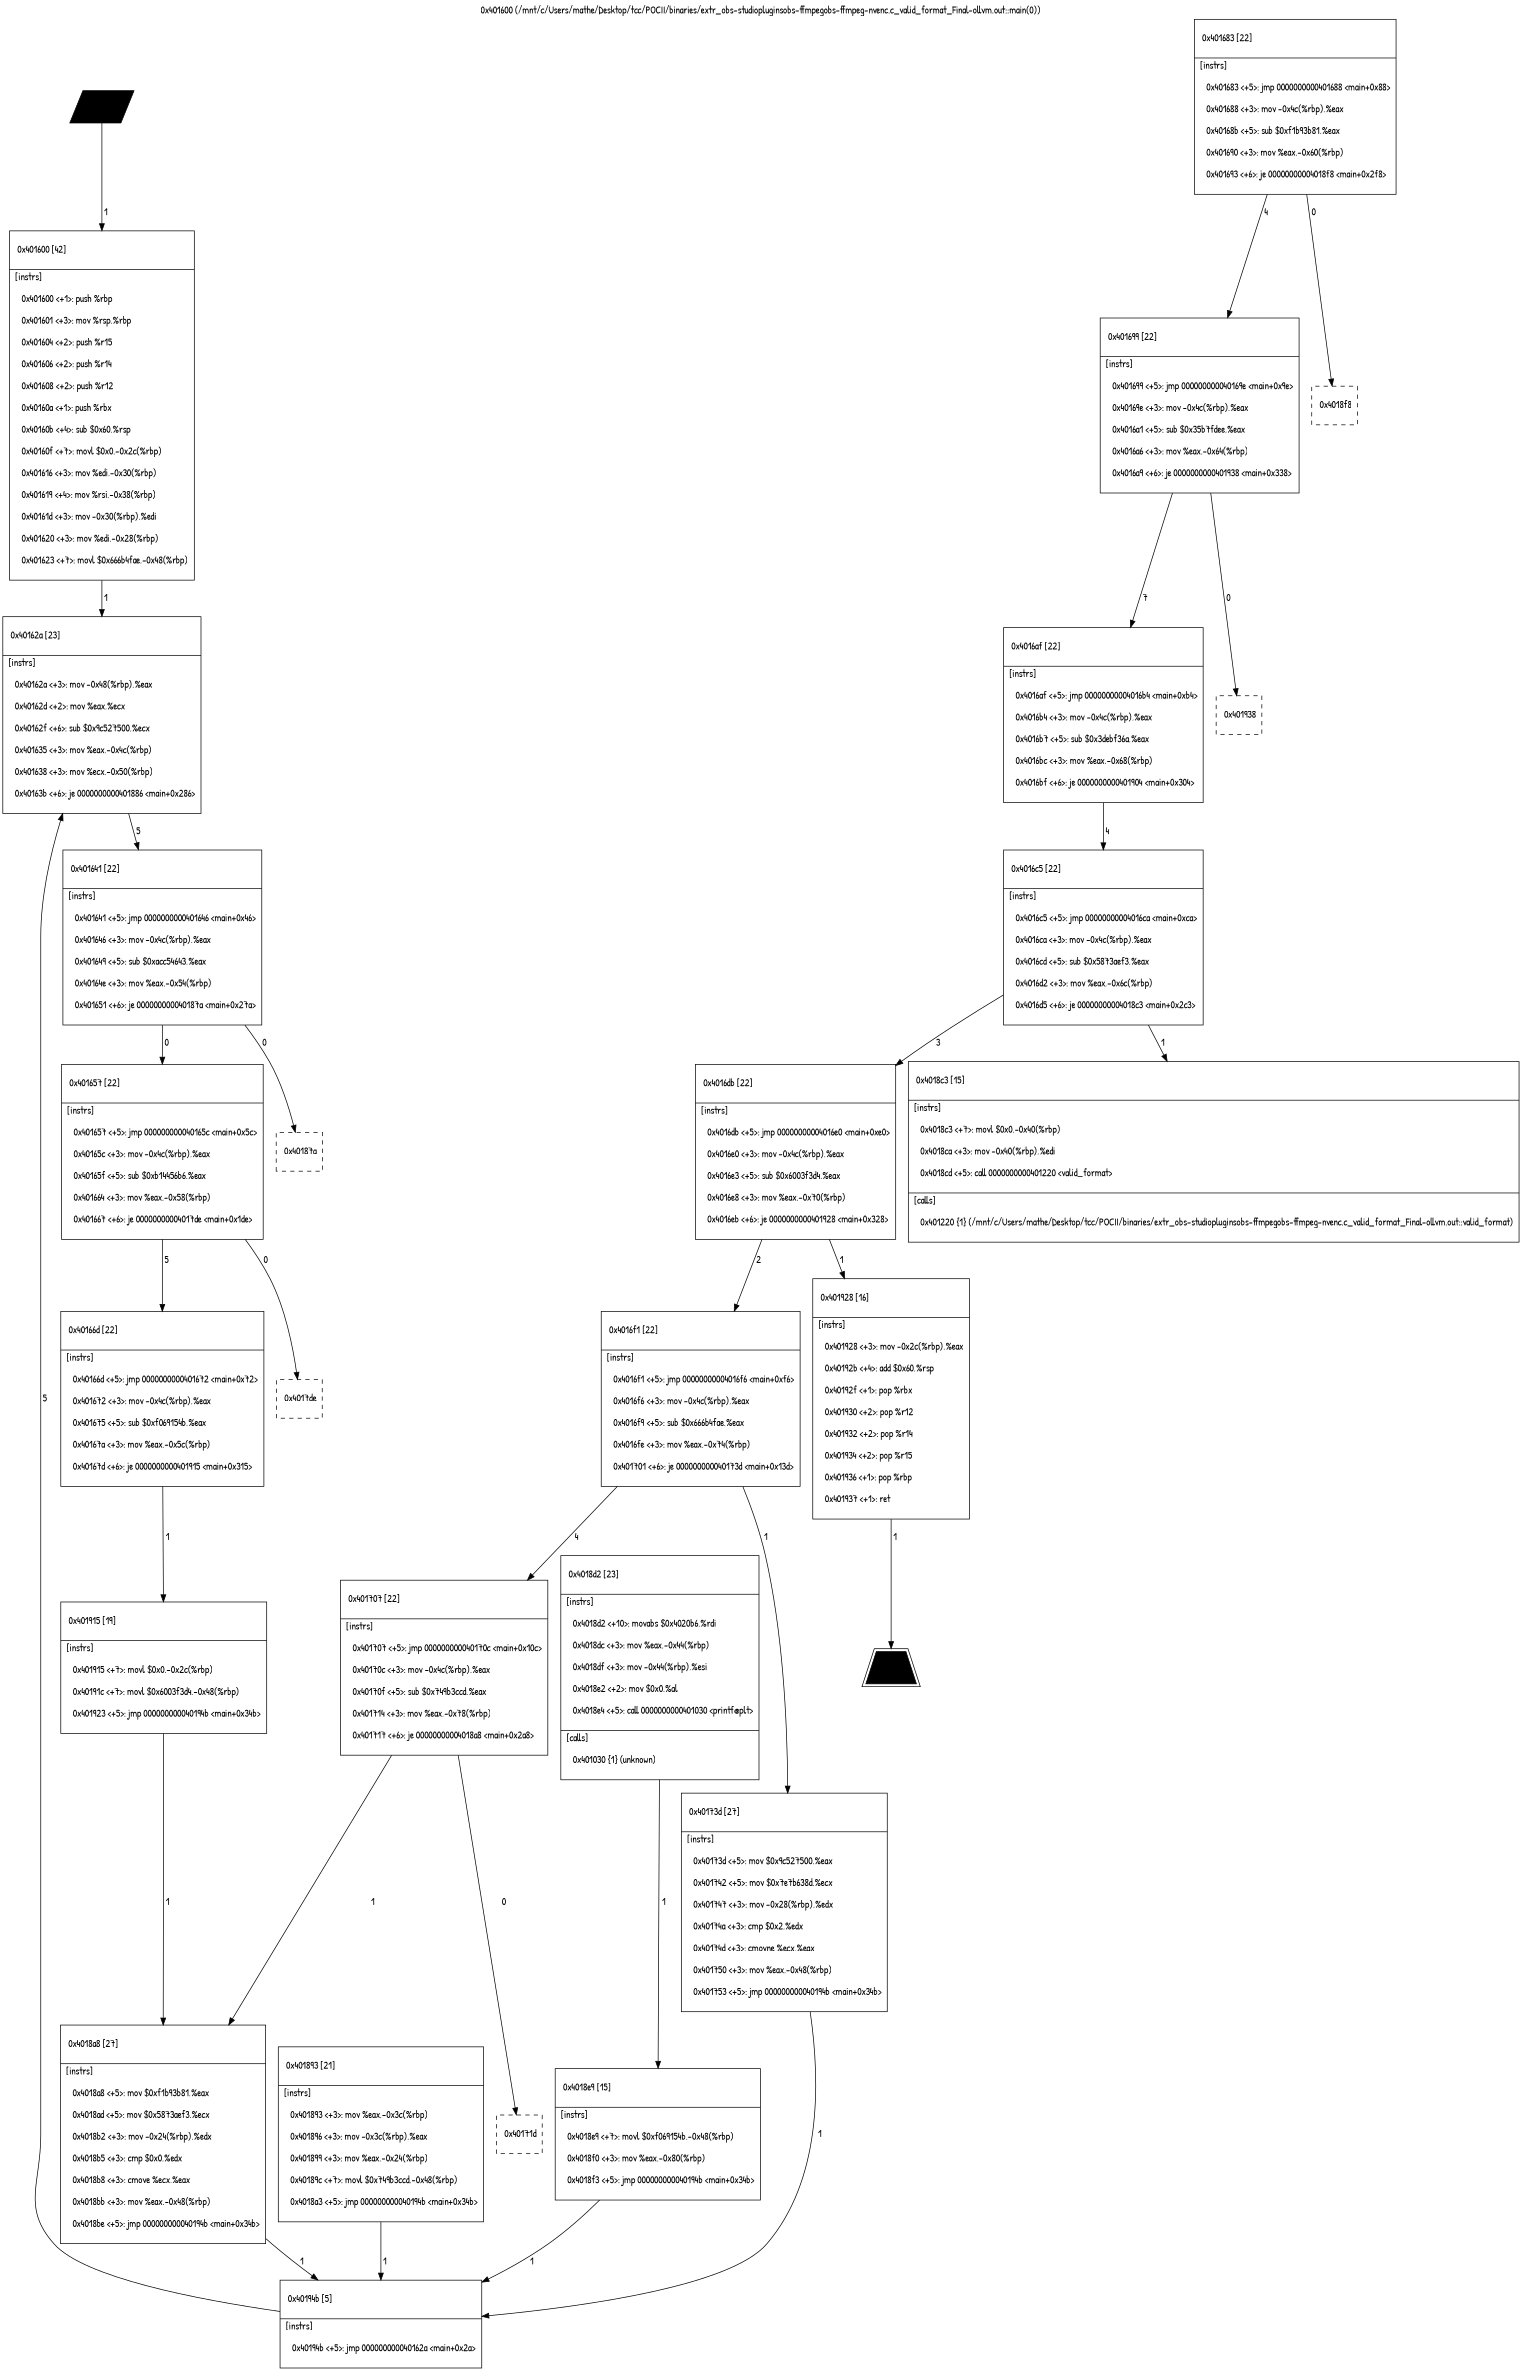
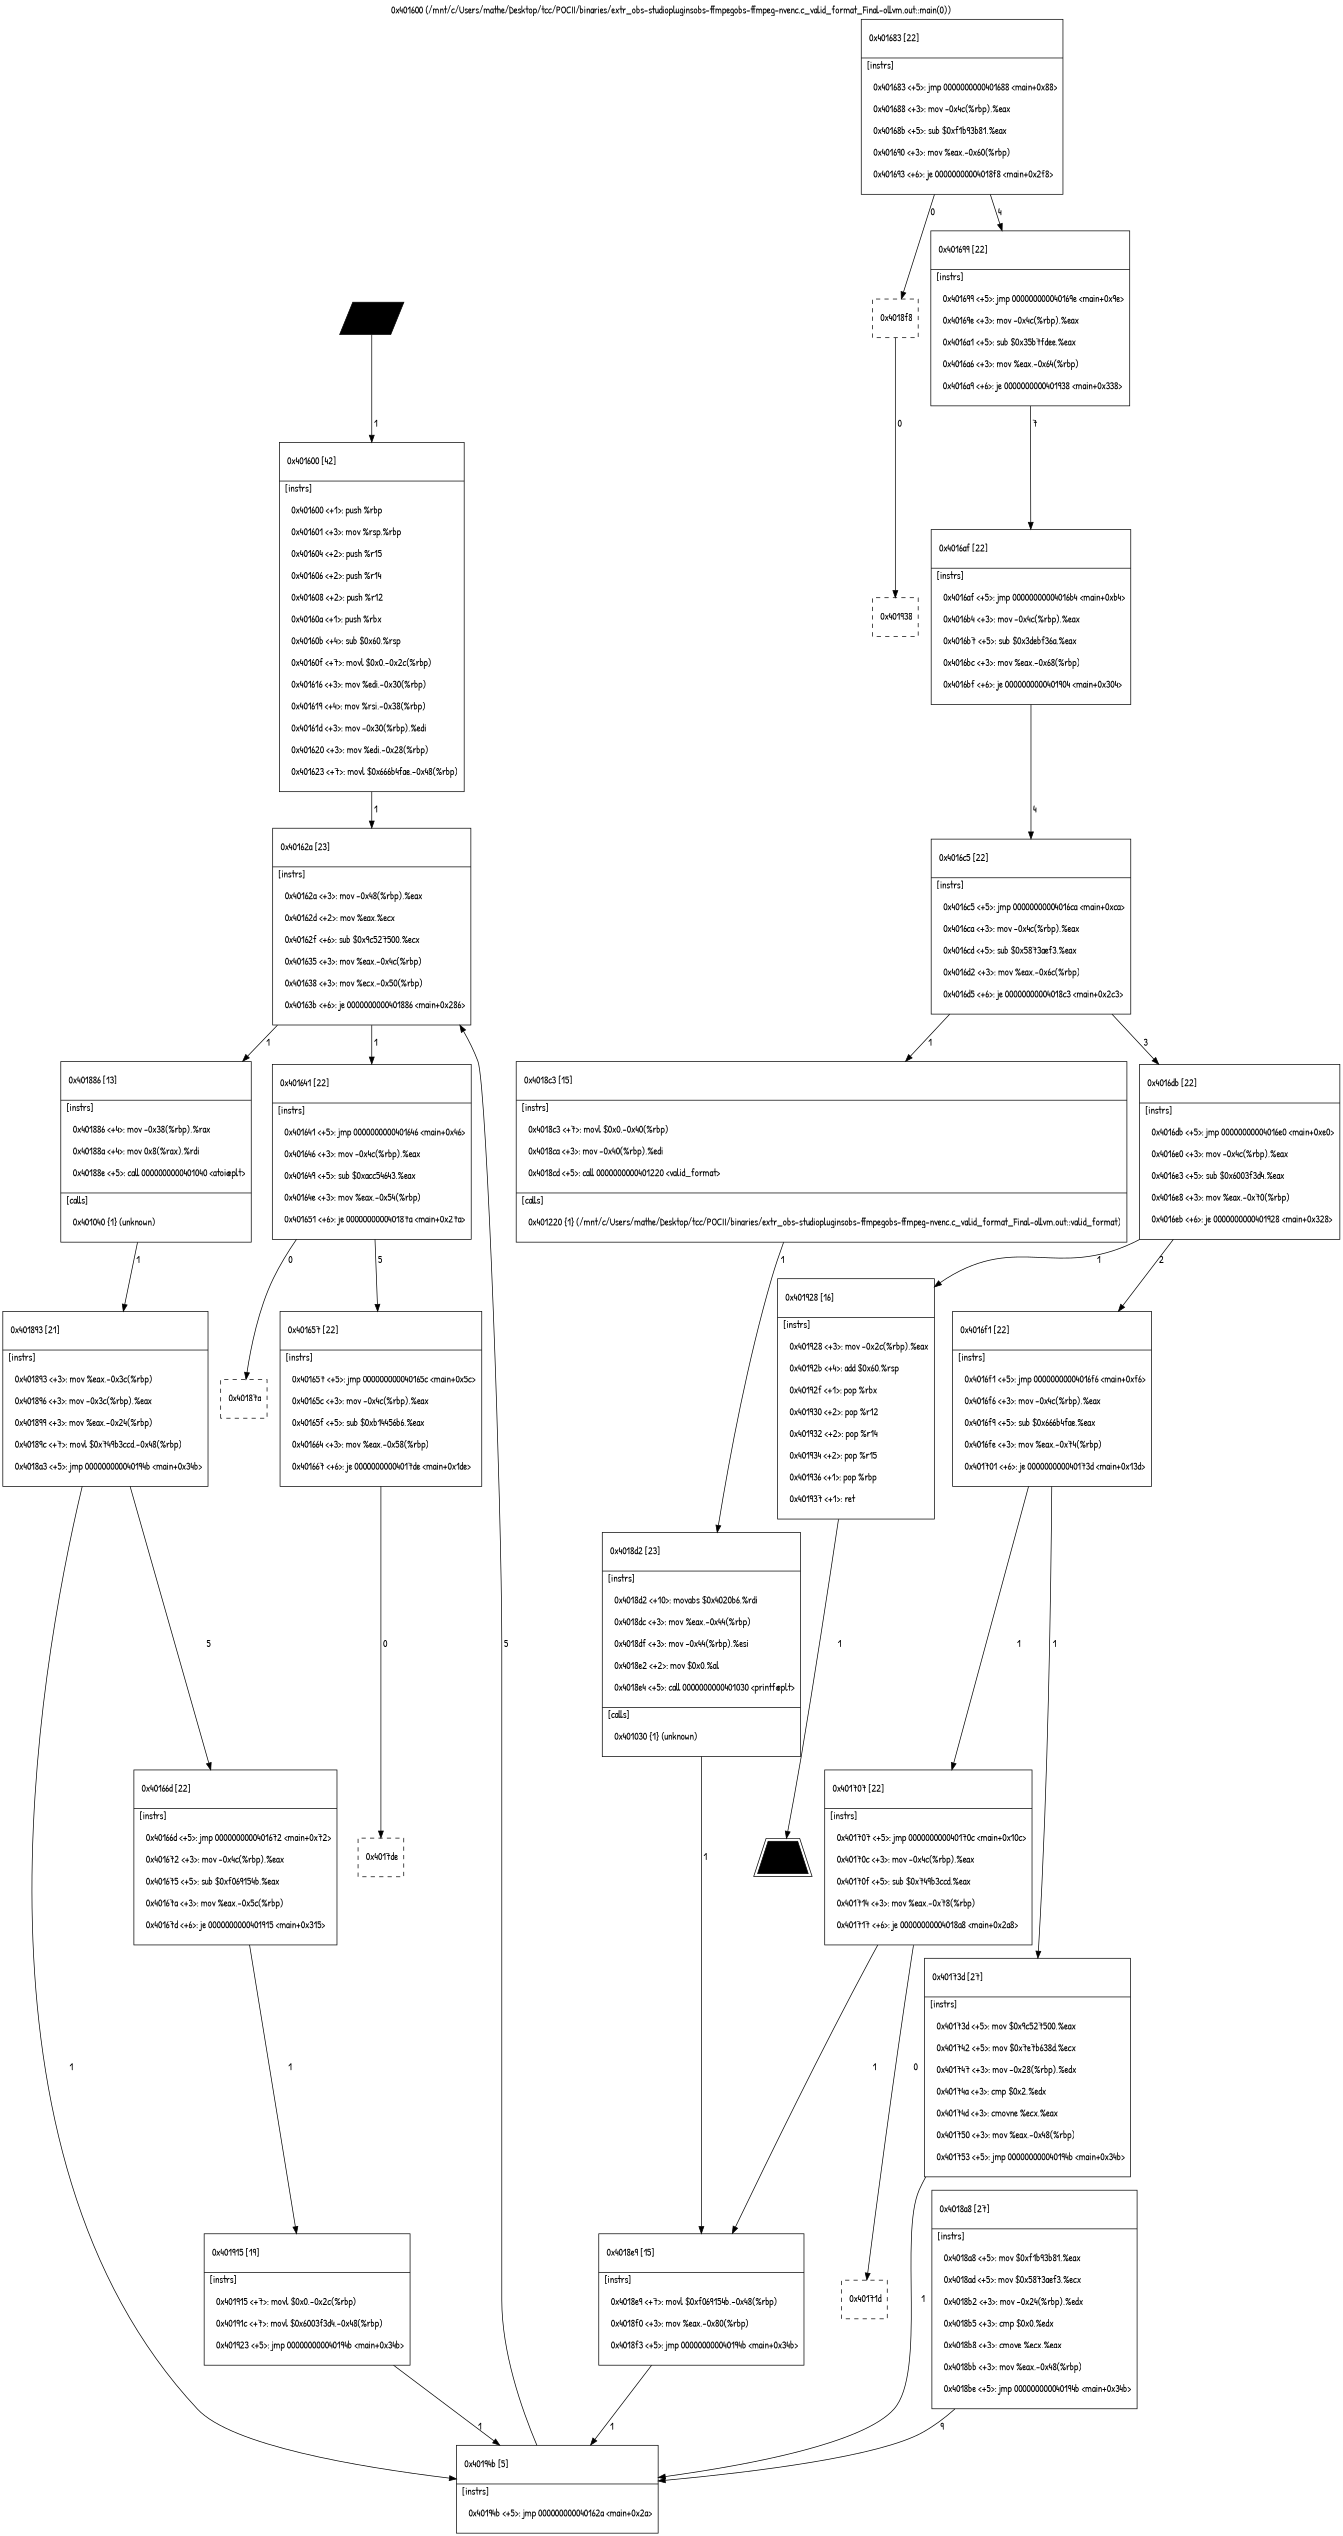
edge "0x401699 [22]" -> "0x401938": now "0x4018f8" -> "0x401938"
edge "0x40162a [23]" -> "0x401641 [22]": label " 5" -> " 1"
edge "0x401641 [22]" -> "0x401657 [22]": label " 0" -> " 5"
node "0x401886 [13]": added
edge "0x401657 [22]" -> "0x40166d [22]": now "0x401893 [21]" -> "0x40166d [22]"
edge "0x4018c3 [15]" -> "0x4018d2 [23]": added, label "1"
edge "0x4016f1 [22]" -> "0x401707 [22]": label " 4" -> " 1"
edge "0x401915 [19]" -> "0x4018a8 [27]": now "0x401915 [19]" -> "0x40194b [5]"
edge "0x401707 [22]" -> "0x4018a8 [27]": now "0x401707 [22]" -> "0x4018e9 [15]"
edge "0x4018a8 [27]" -> "0x40194b [5]": label " 1" -> " 9"
